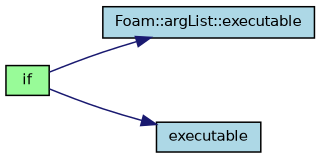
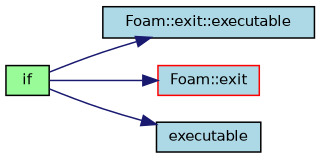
node "Foam::argList::executable": label "Foam::argList::executable" -> "Foam::exit::executable"
node "Foam::exit": added
